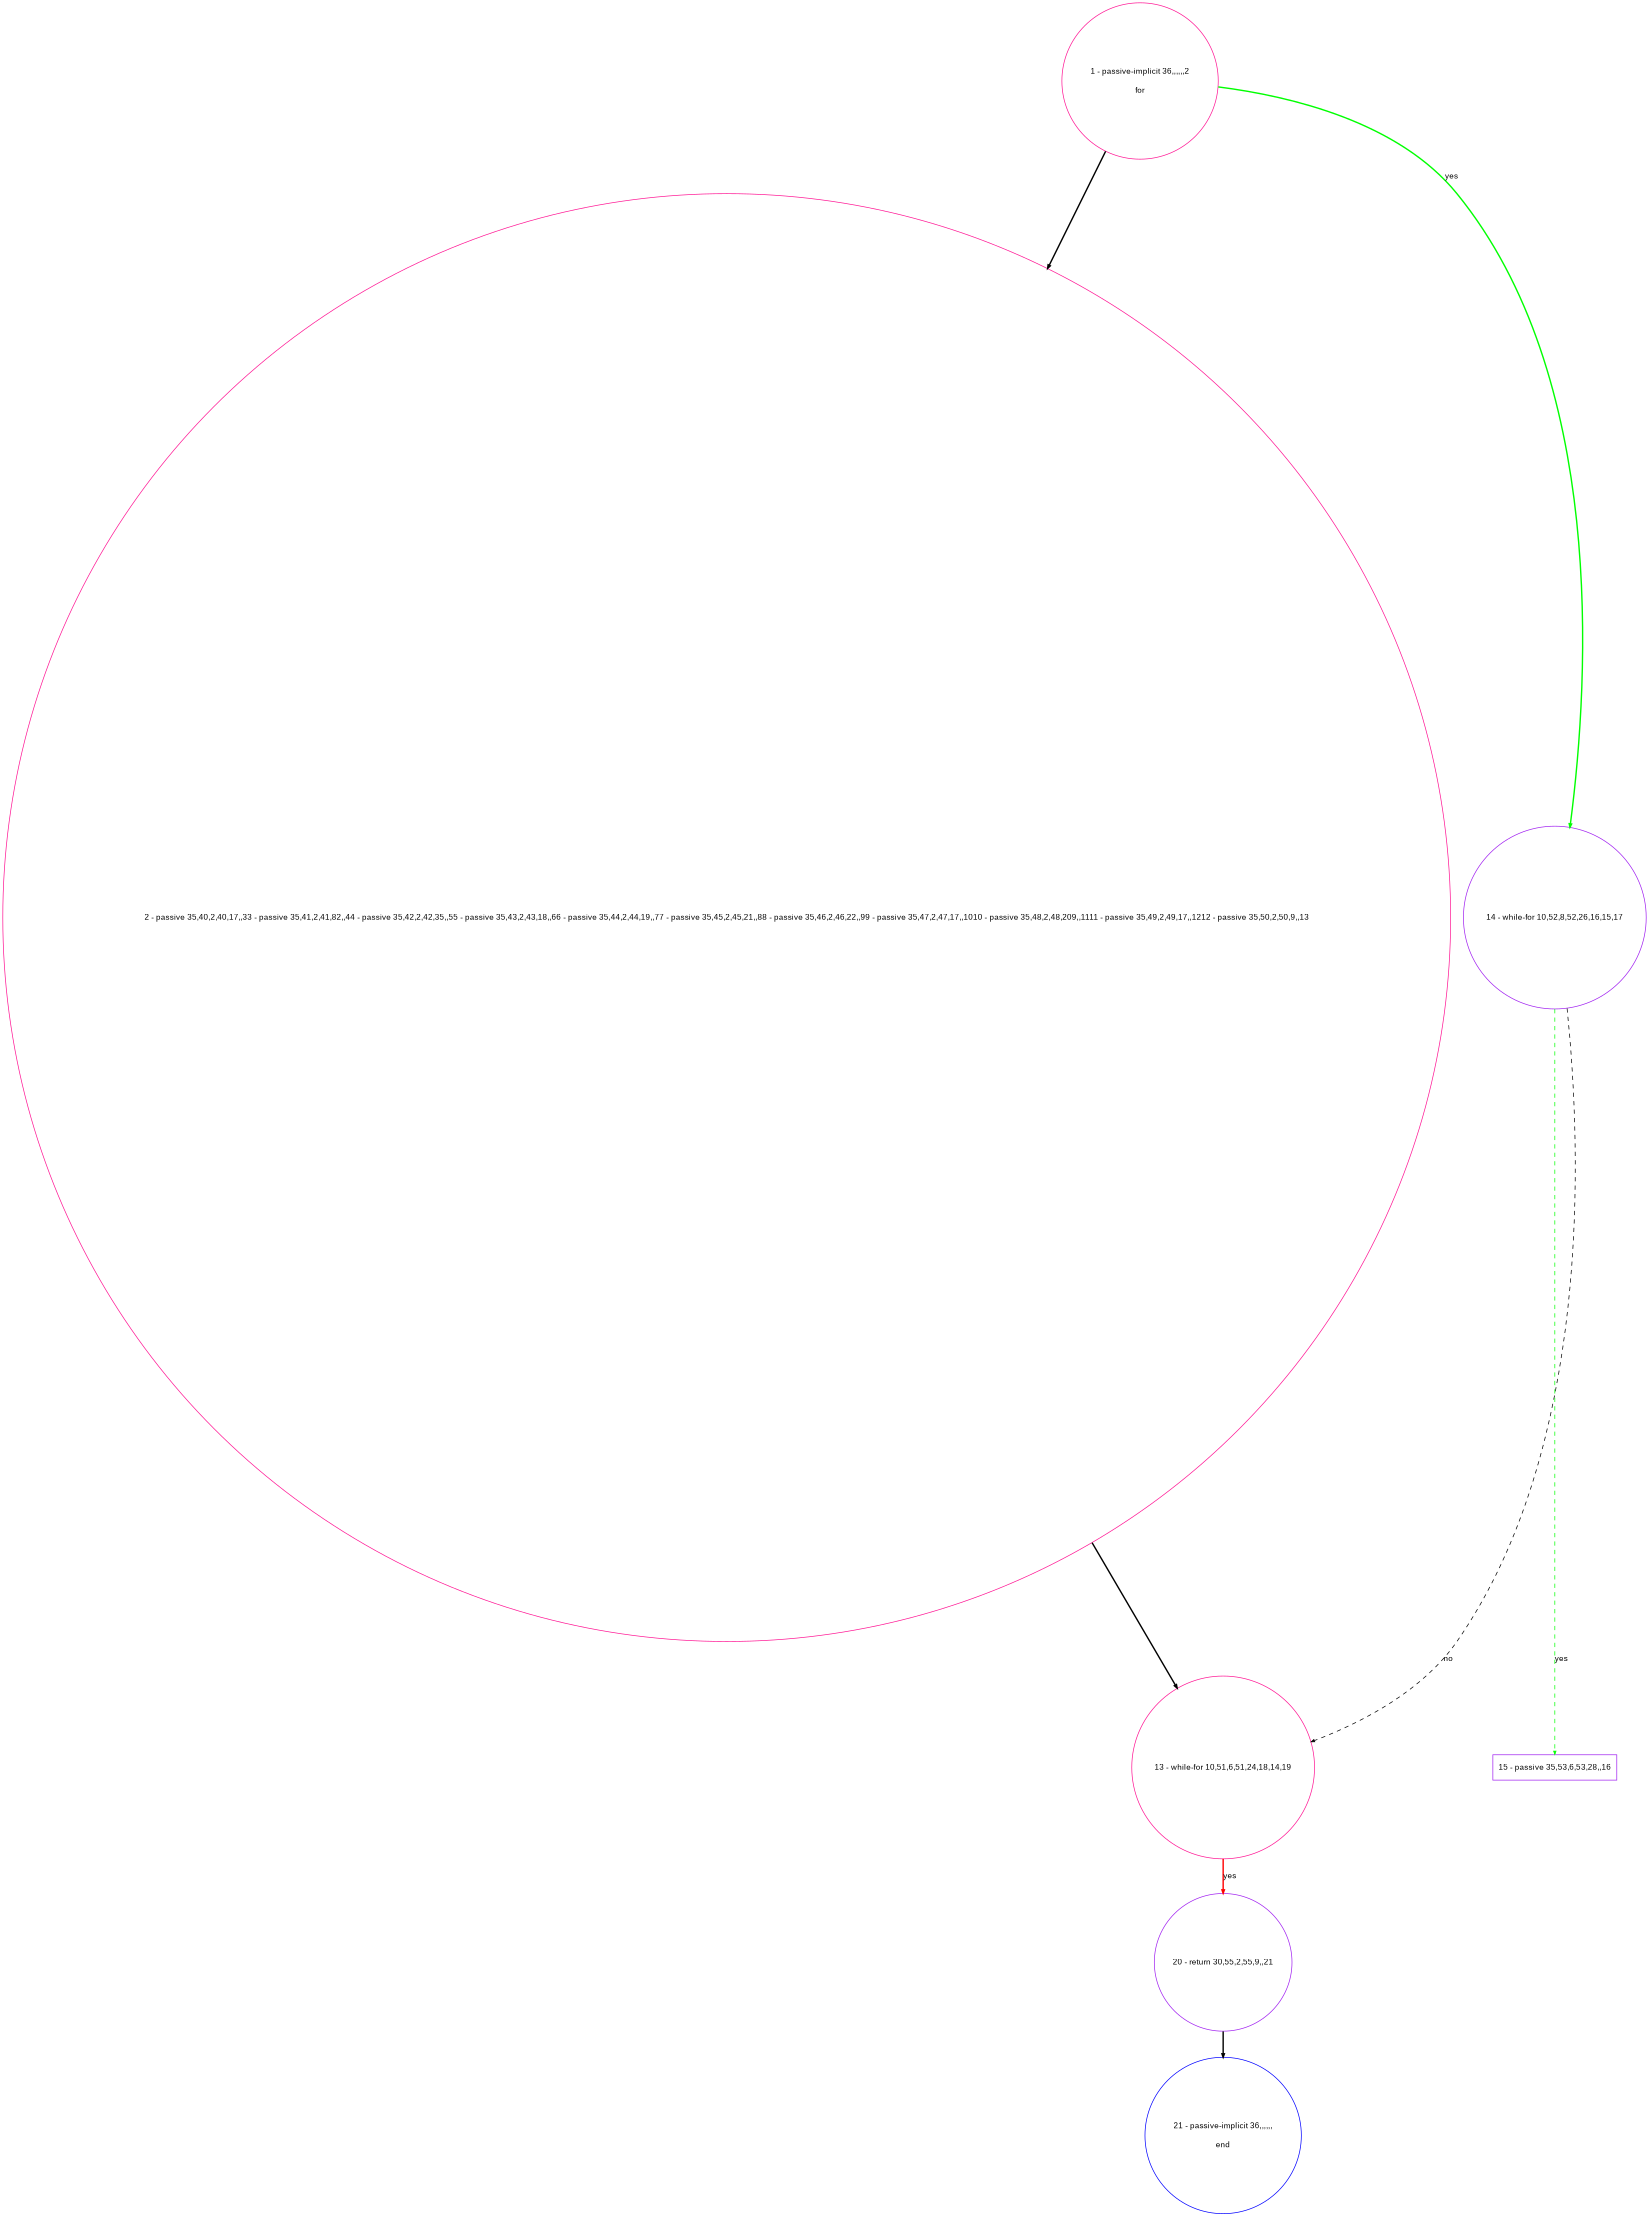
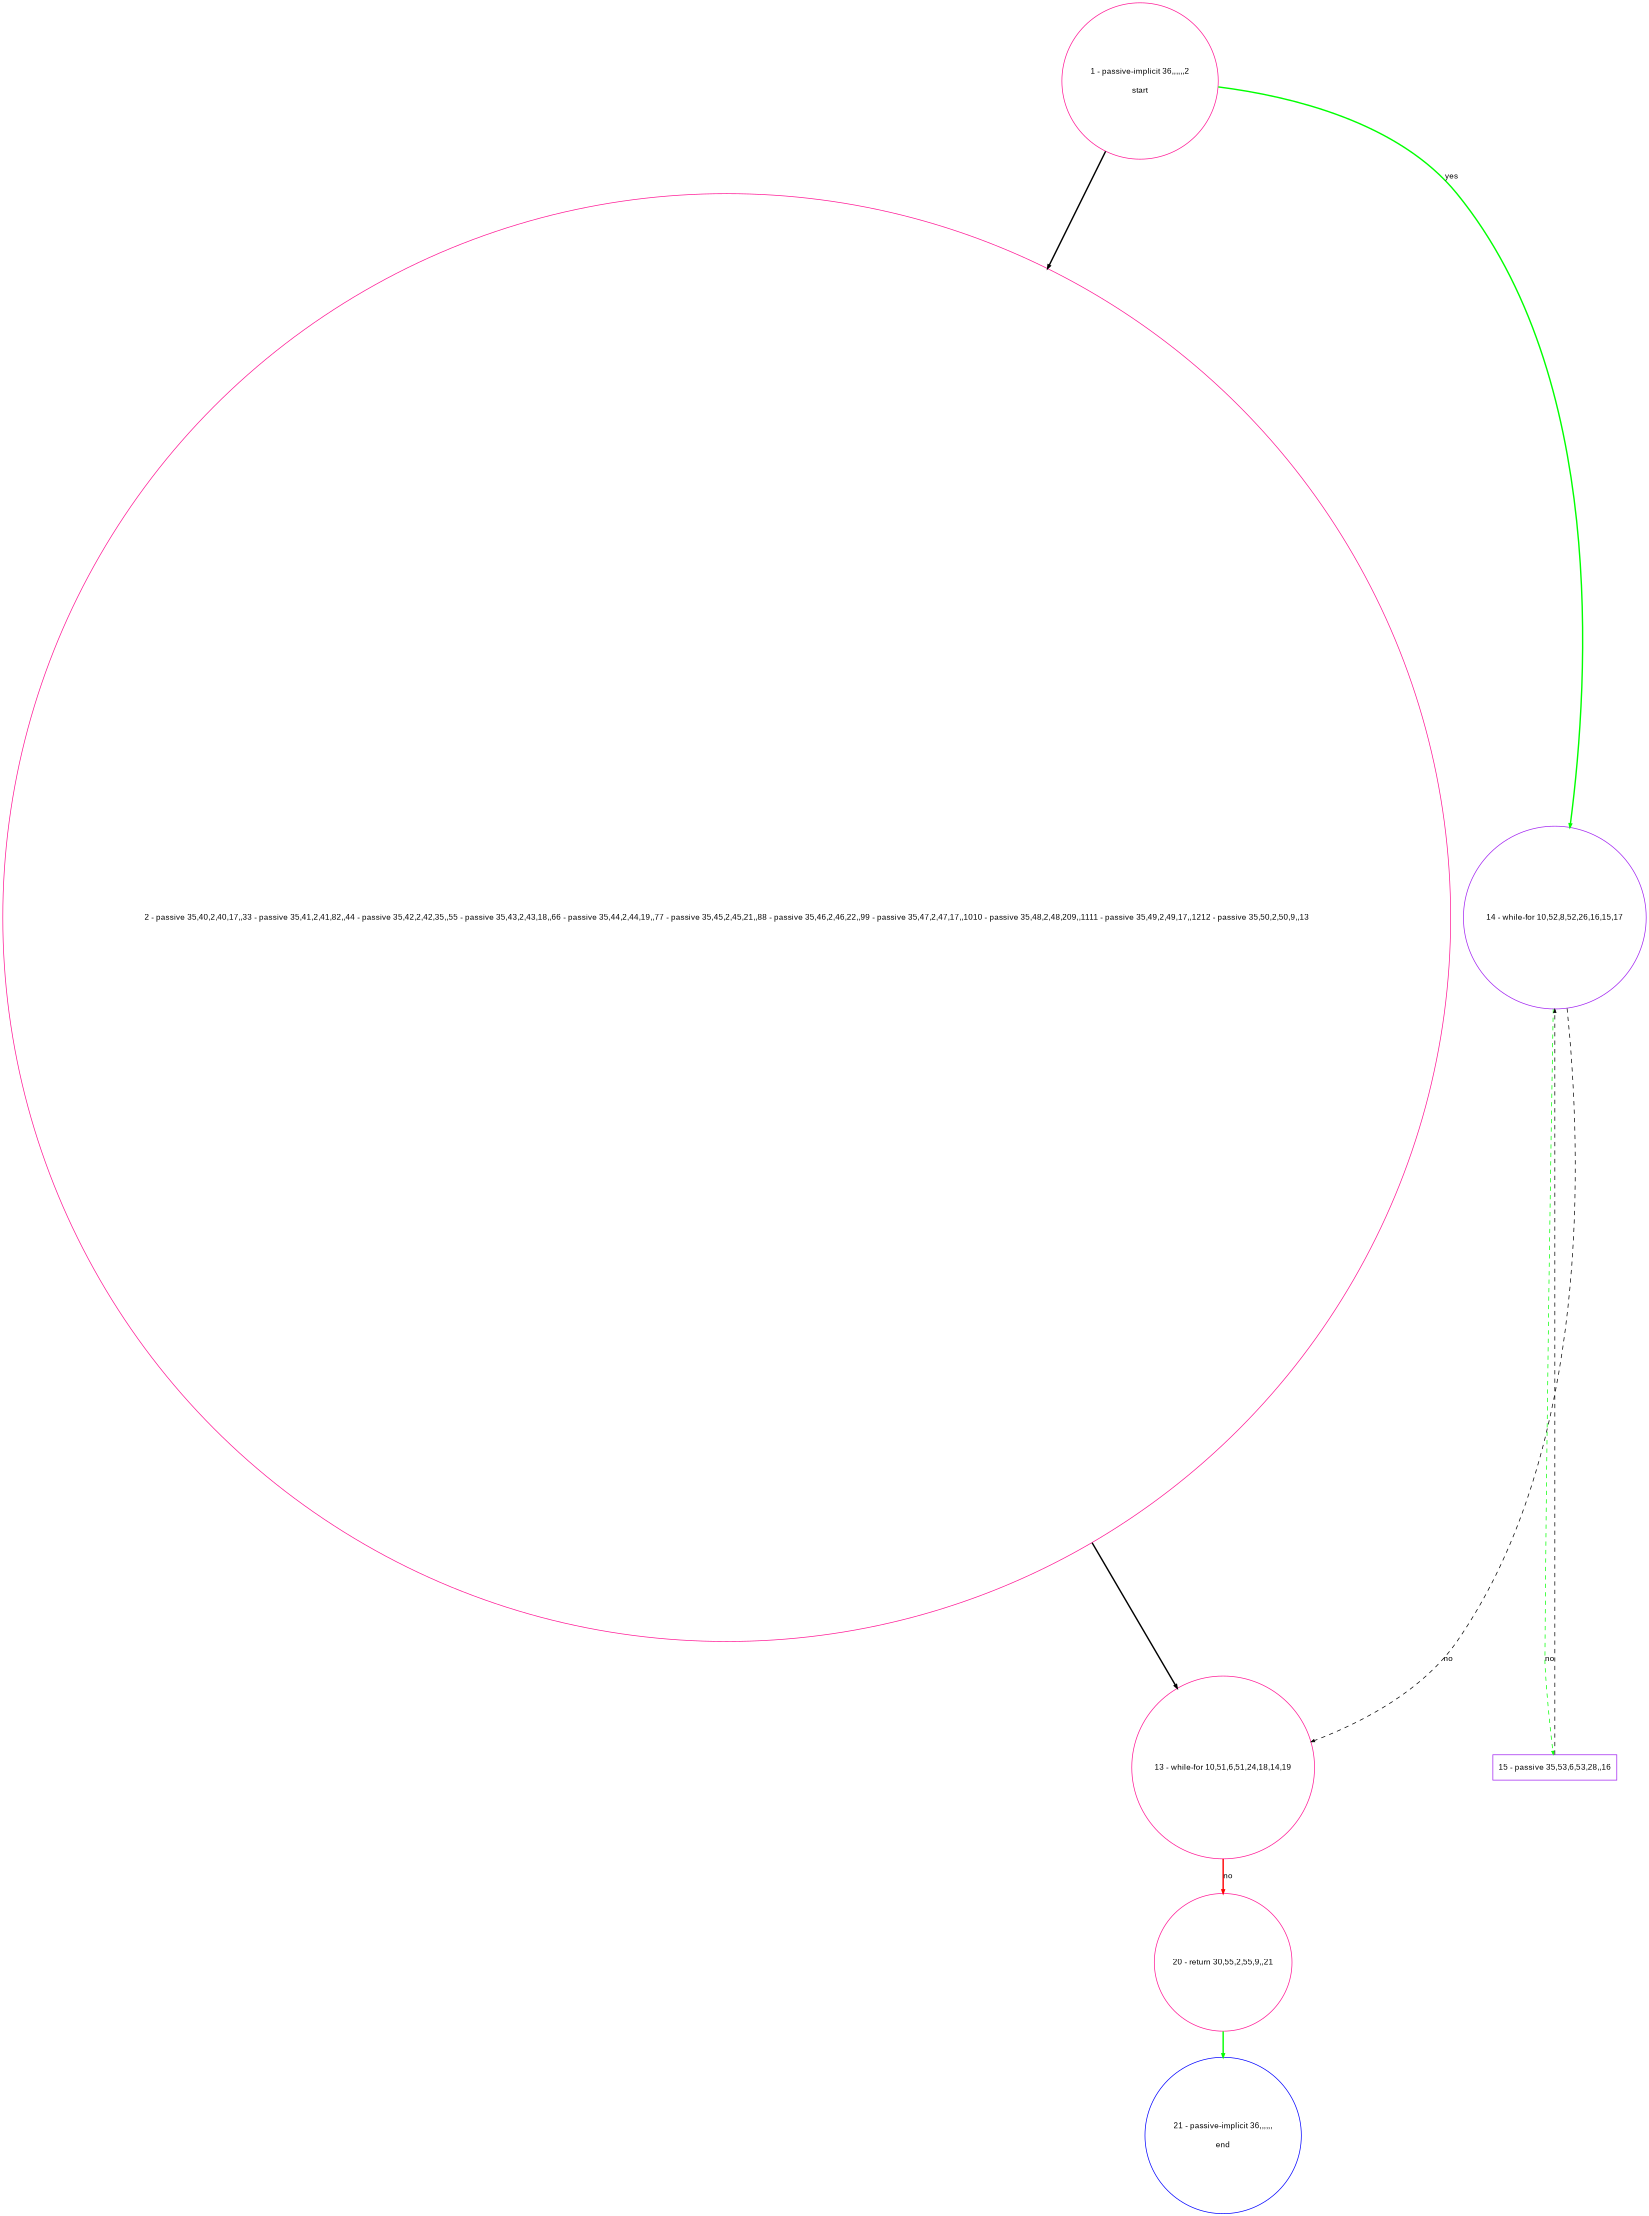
node "1 - passive-implicit 36,,,,,,2 for": label "1 - passive-implicit 36,,,,,,2 for" -> "1 - passive-implicit 36,,,,,,2 start"
edge "15 - passive 35,53,6,53,28,,16" -> "14 - while-for 10,52,8,52,26,16,15,17": added
edge "14 - while-for 10,52,8,52,26,16,15,17" -> "15 - passive 35,53,6,53,28,,16": label "yes" -> "no"
edge "13 - while-for 10,51,6,51,24,18,14,19" -> "20 - return 30,55,2,55,9,,21": label "yes" -> "no"
node "20 - return 30,55,2,55,9,,21": color purple -> deeppink
edge "20 - return 30,55,2,55,9,,21" -> "21 - passive-implicit 36,,,,,, end": color #000000 -> #00ff00
